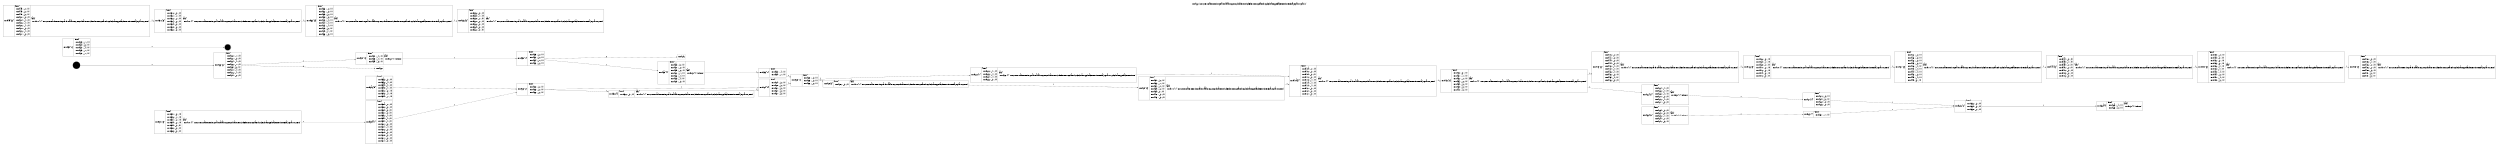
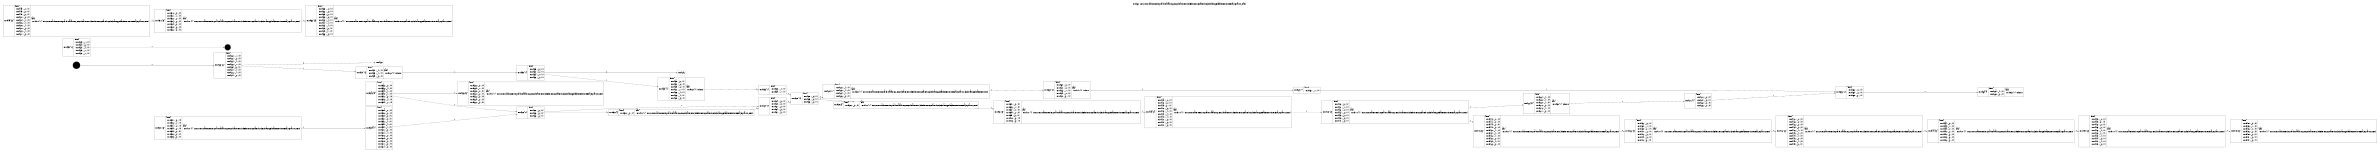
edge "0x109535 [35]" -> "0x109558 [25]": now "0x1095a3 [29]" -> "0x109558 [25]"
edge "0x10962c [17]" -> "0x10940a [34]": now "0x10962c [17]" -> "0x10963d [20]"
